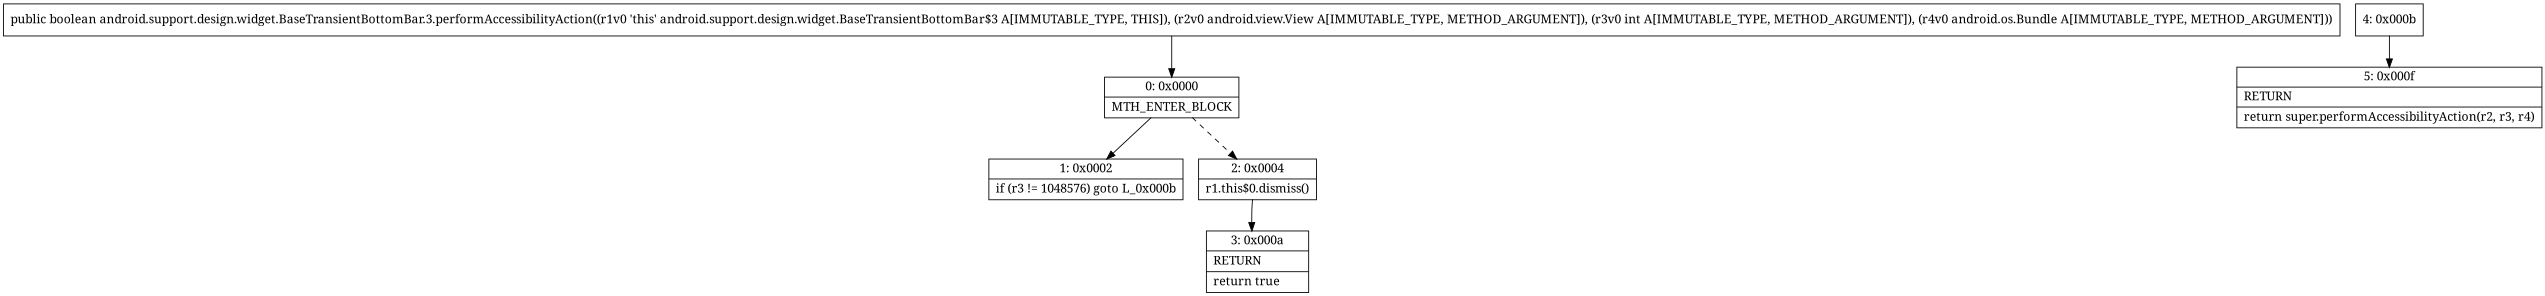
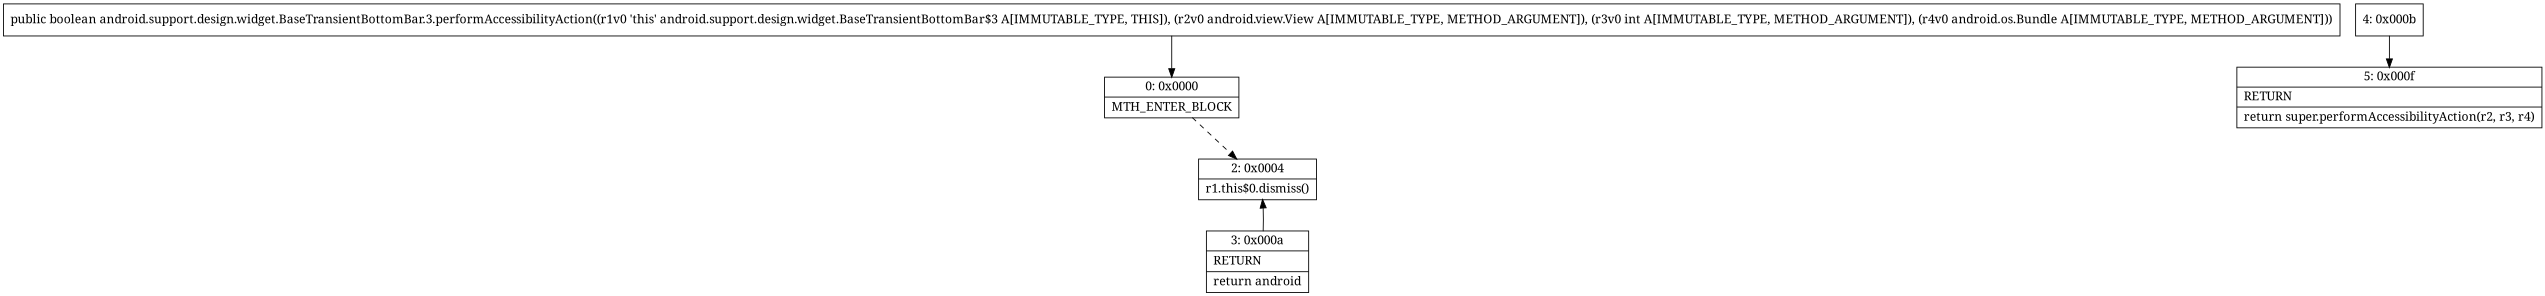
node "1: 0x0002": removed
edge "2: 0x0004" -> "3: 0x000a": reversed
node "3: 0x000a": text "return true" -> "return android"
